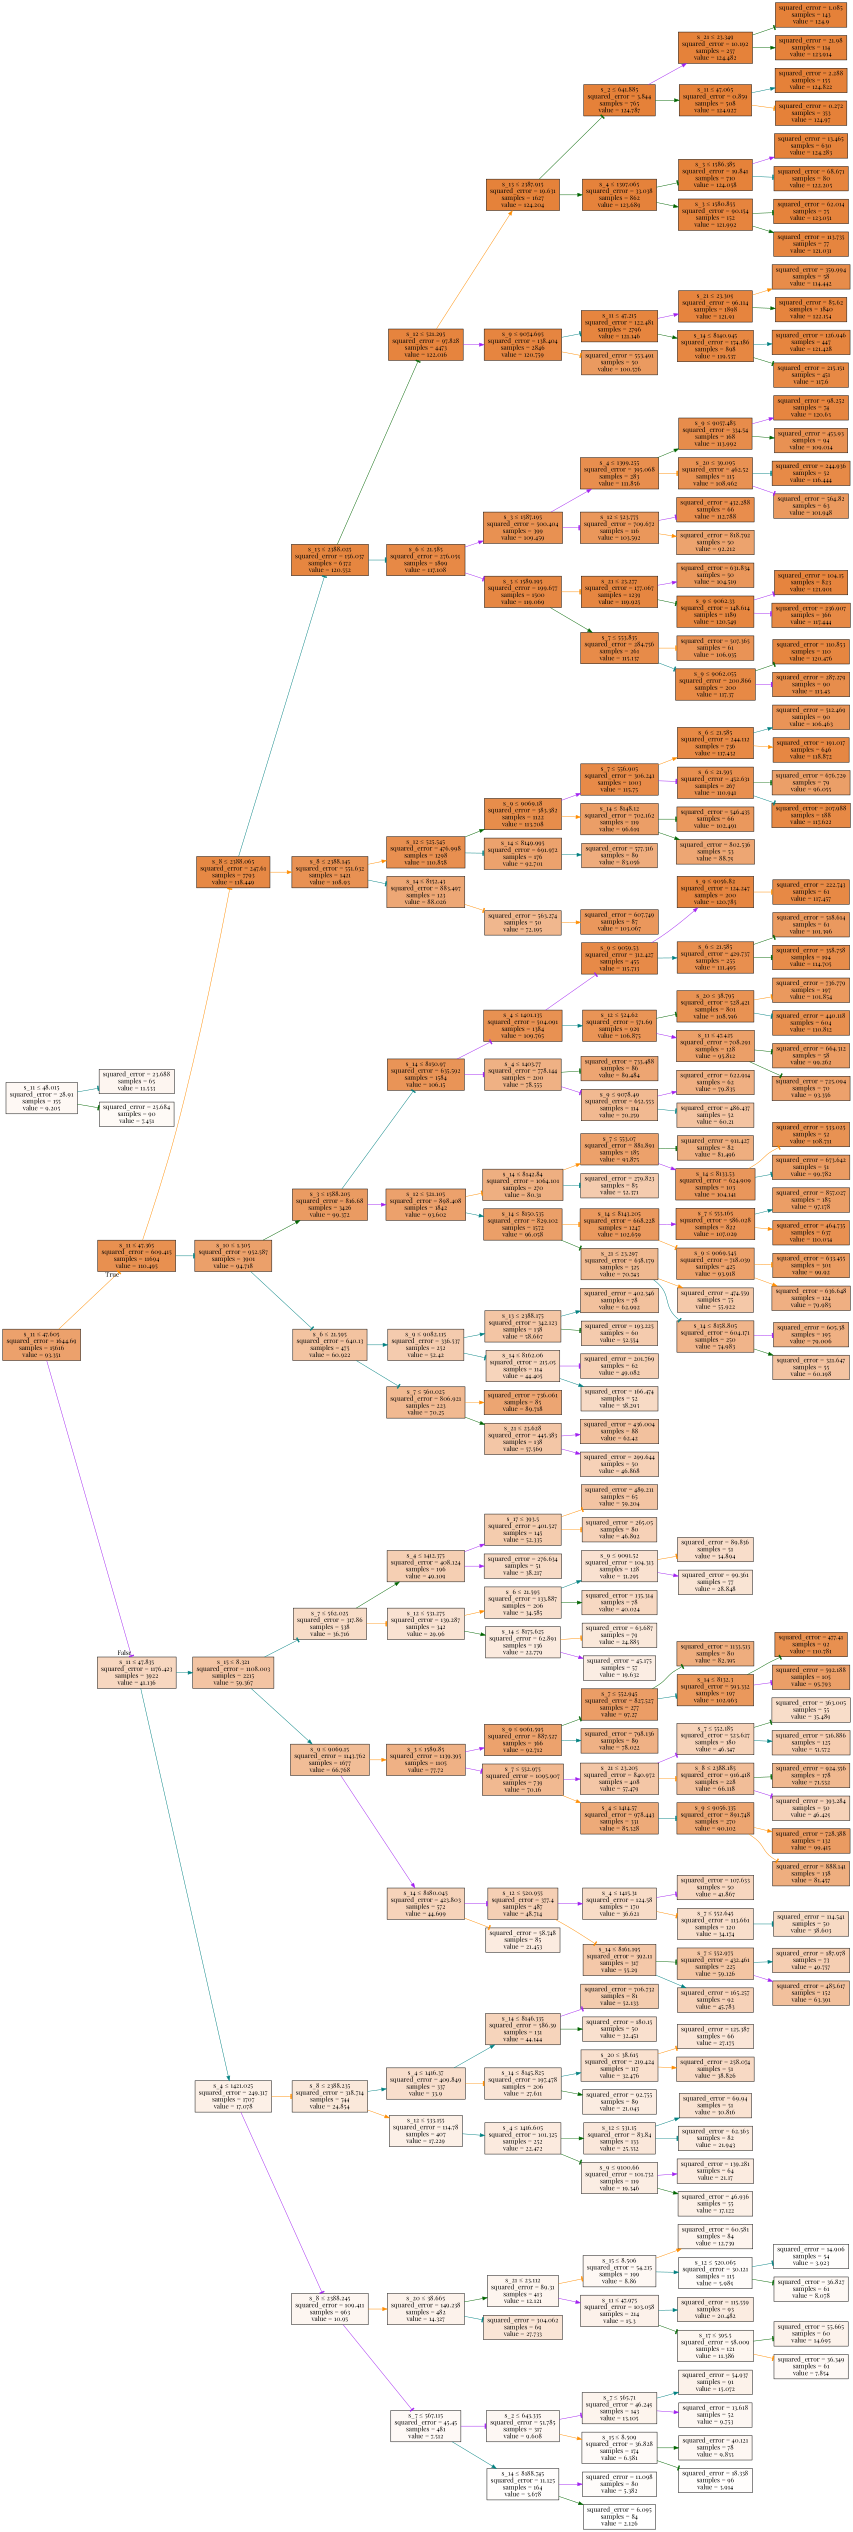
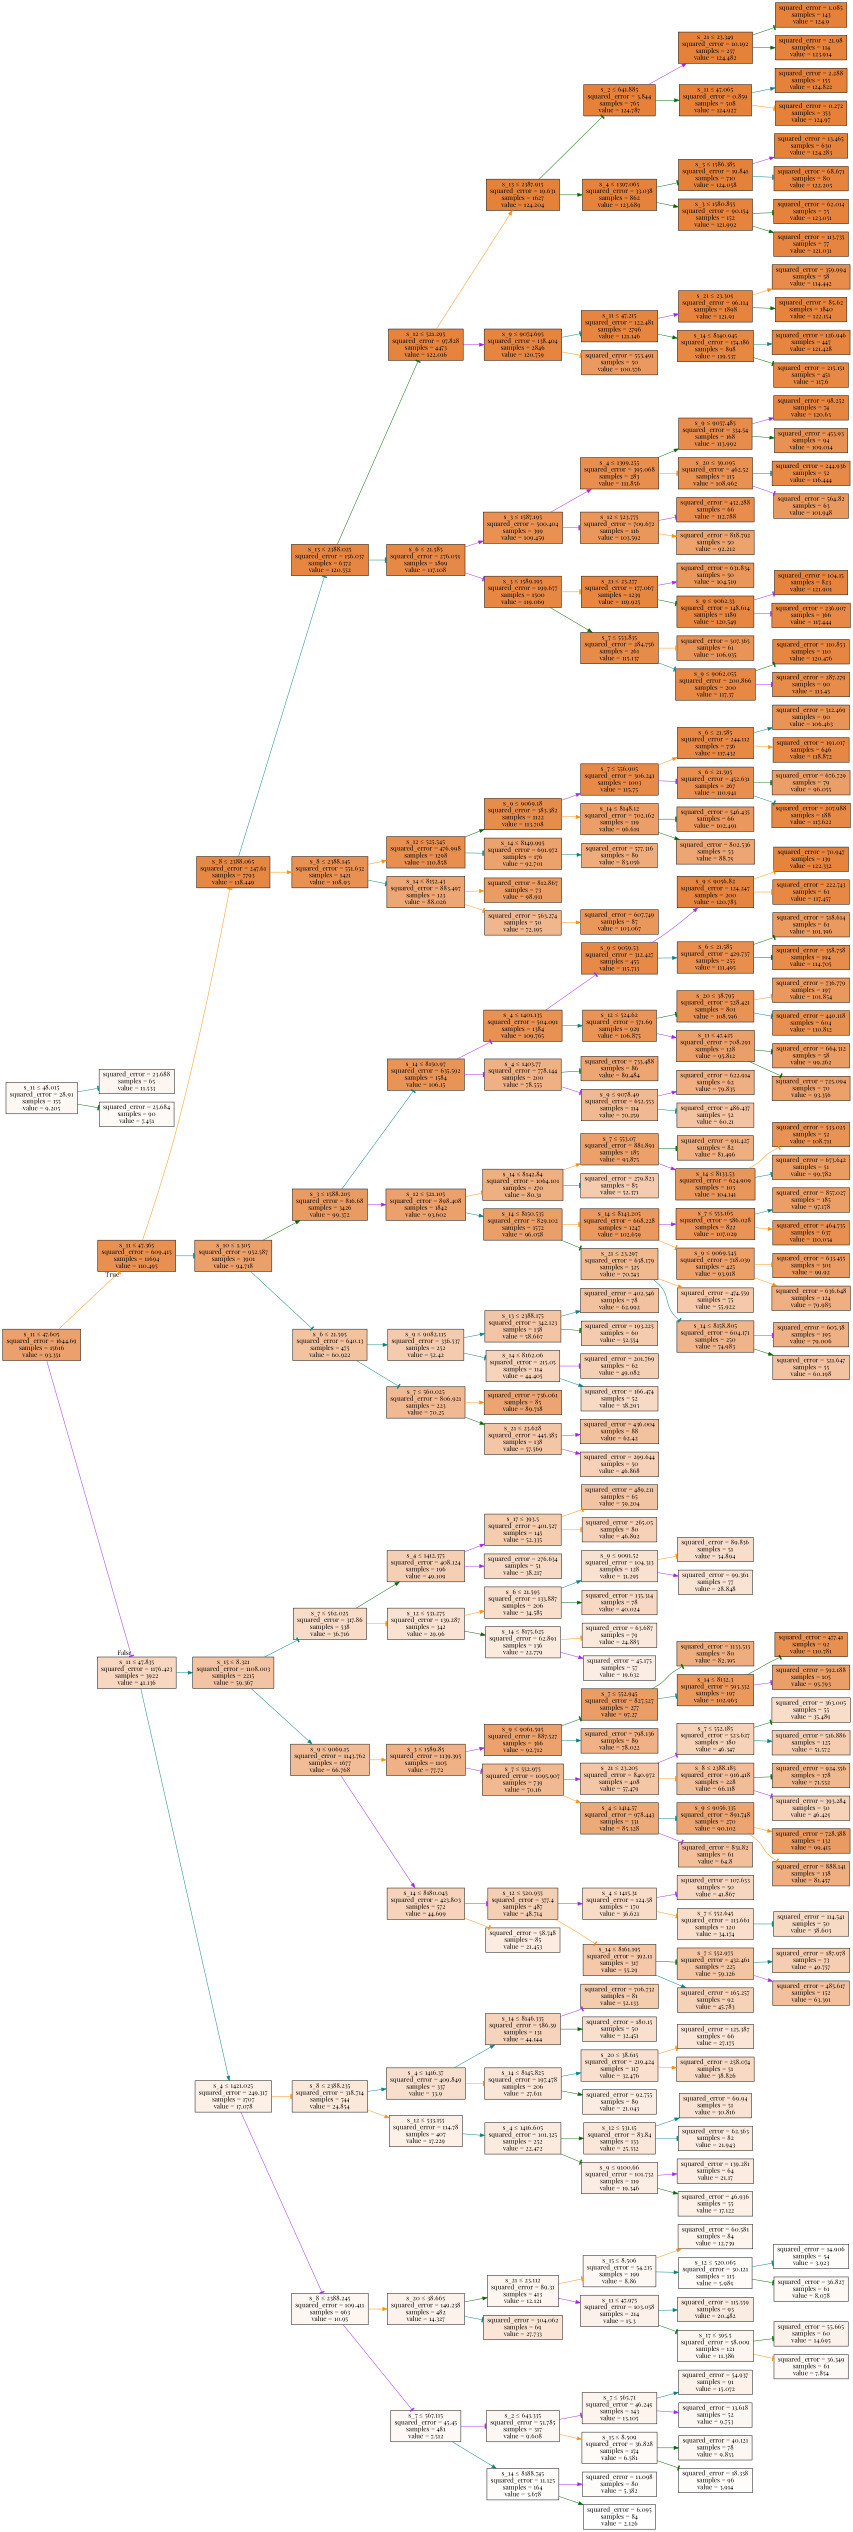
node "squared_error = 70.947": added
node "squared_error = 812.867": added
node "squared_error = 831.82": added
